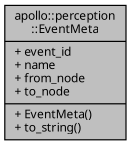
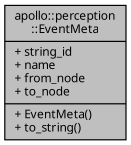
node "apollo::perception": text "+ event_id" -> "+ string_id"
